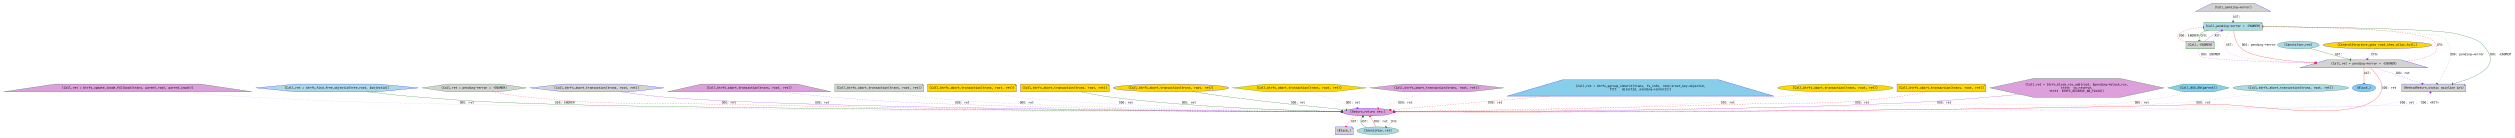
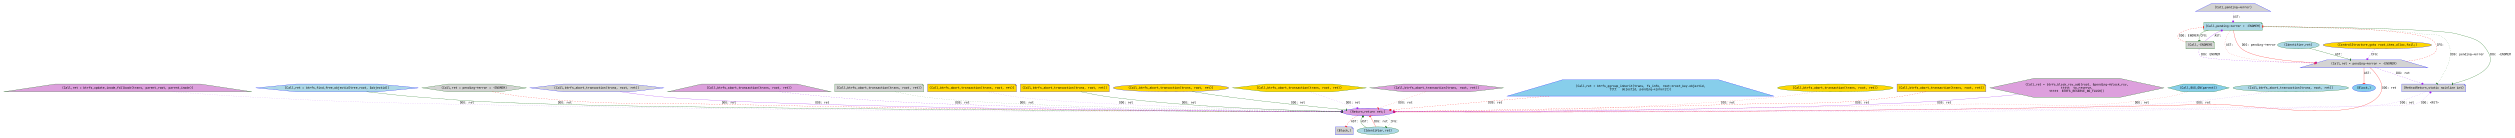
edge "(Call,ret = btrfs_find_free_objectid(tree_root, &objectid))" -> "(Return,return ret;)": label "DDG: ENOMEM" -> "DDG: ret"
